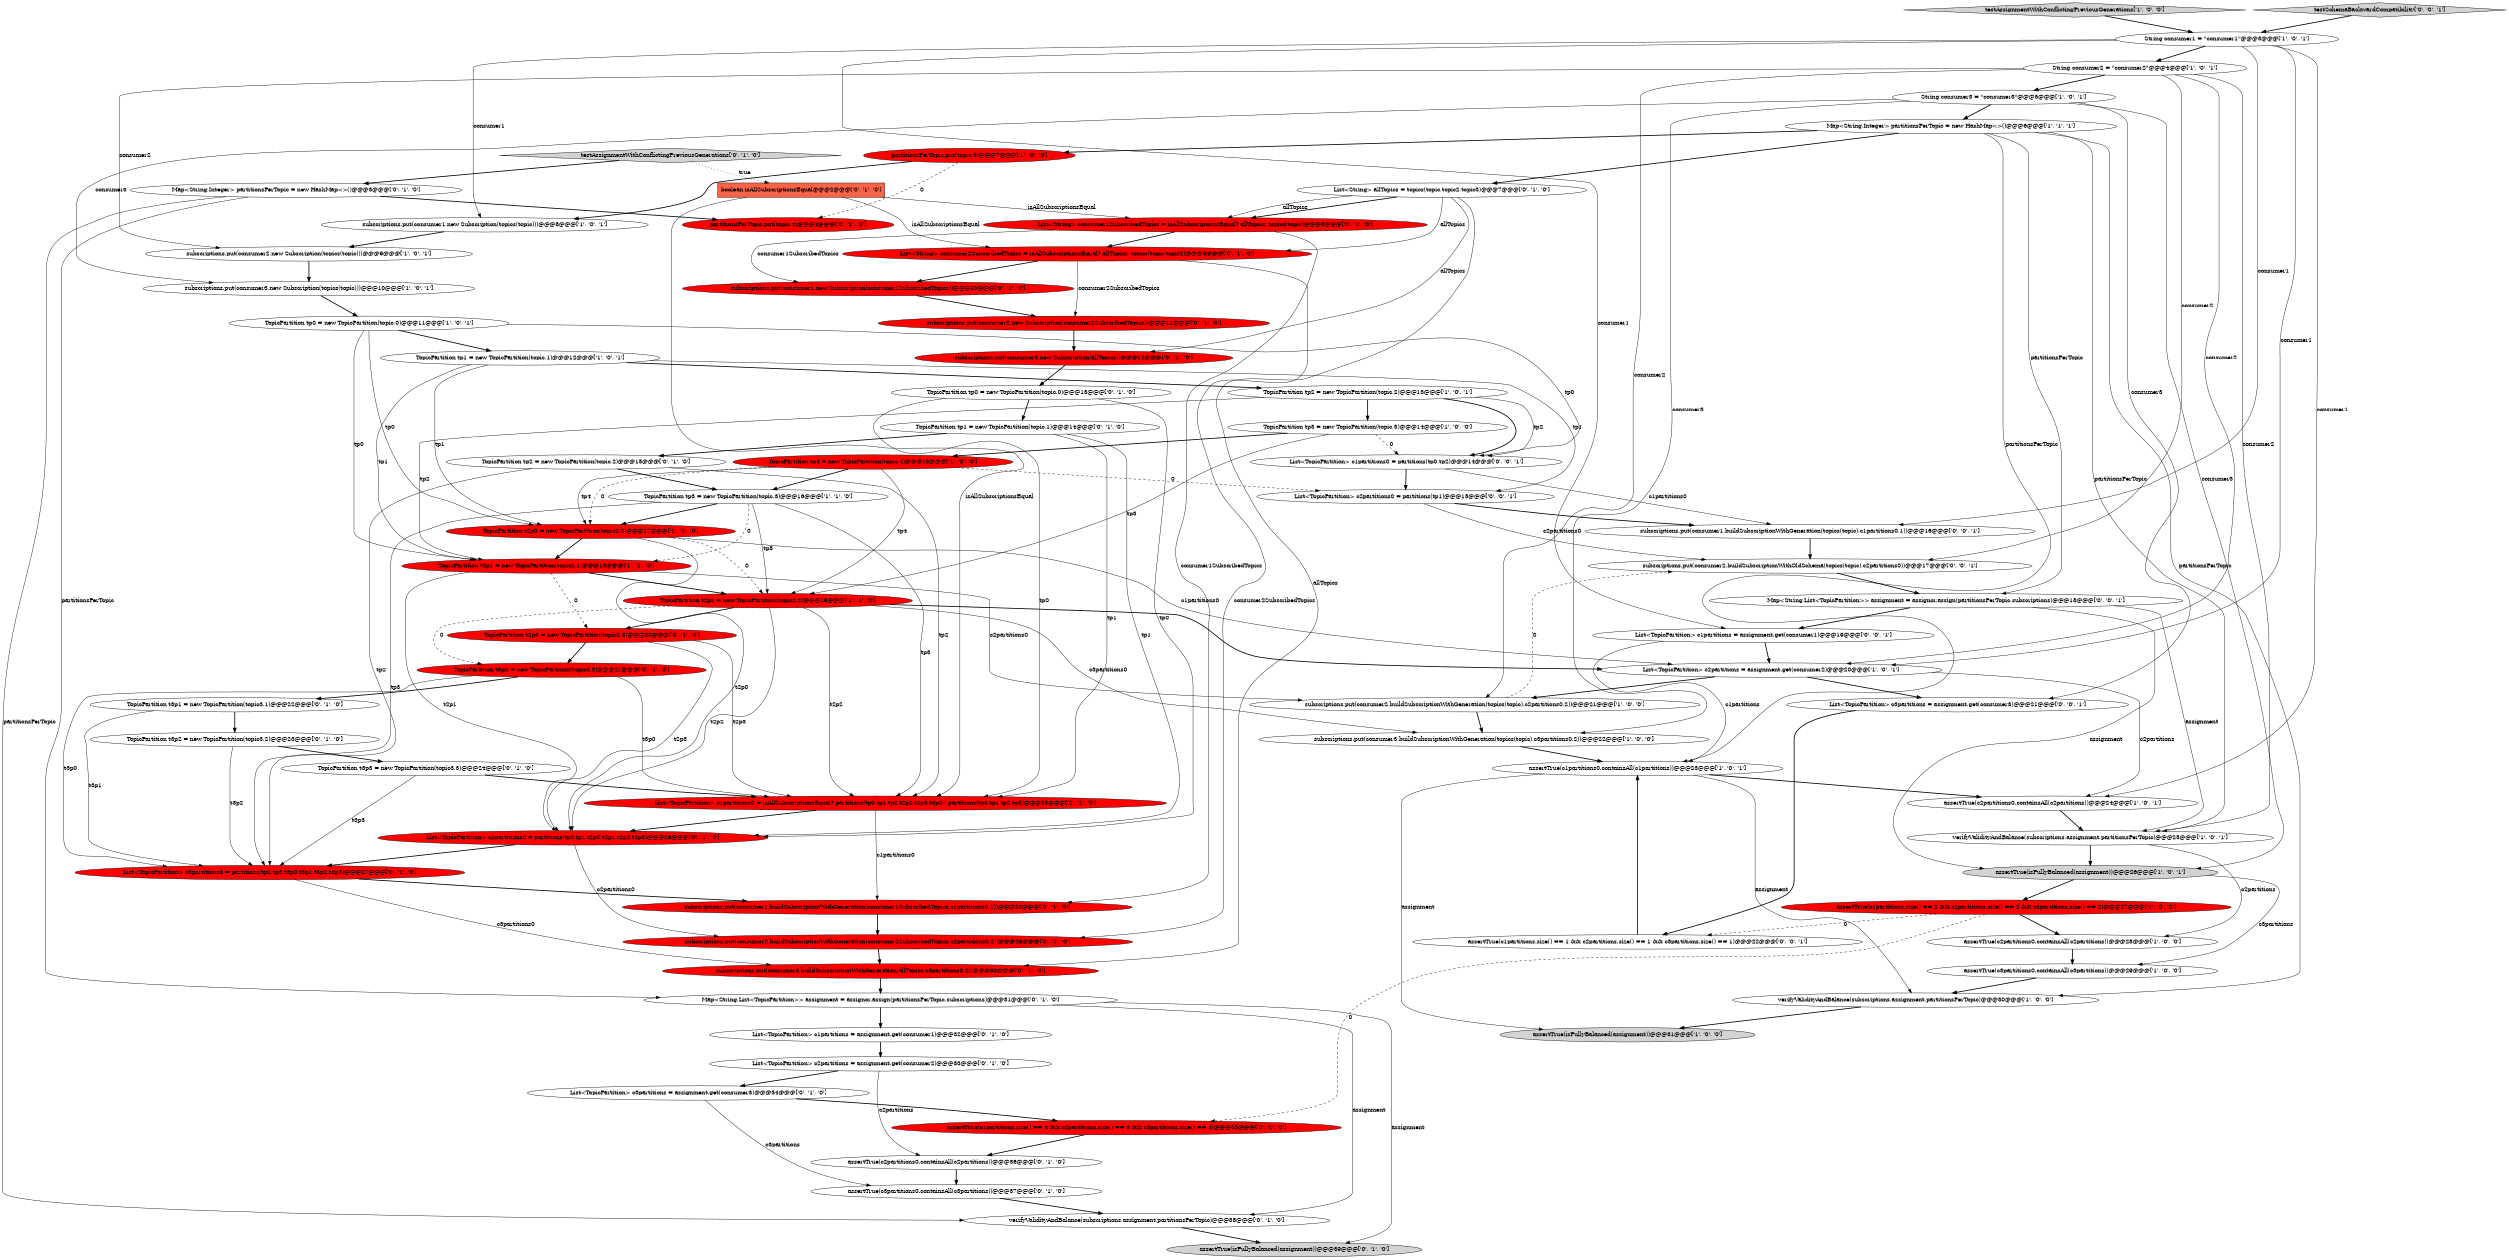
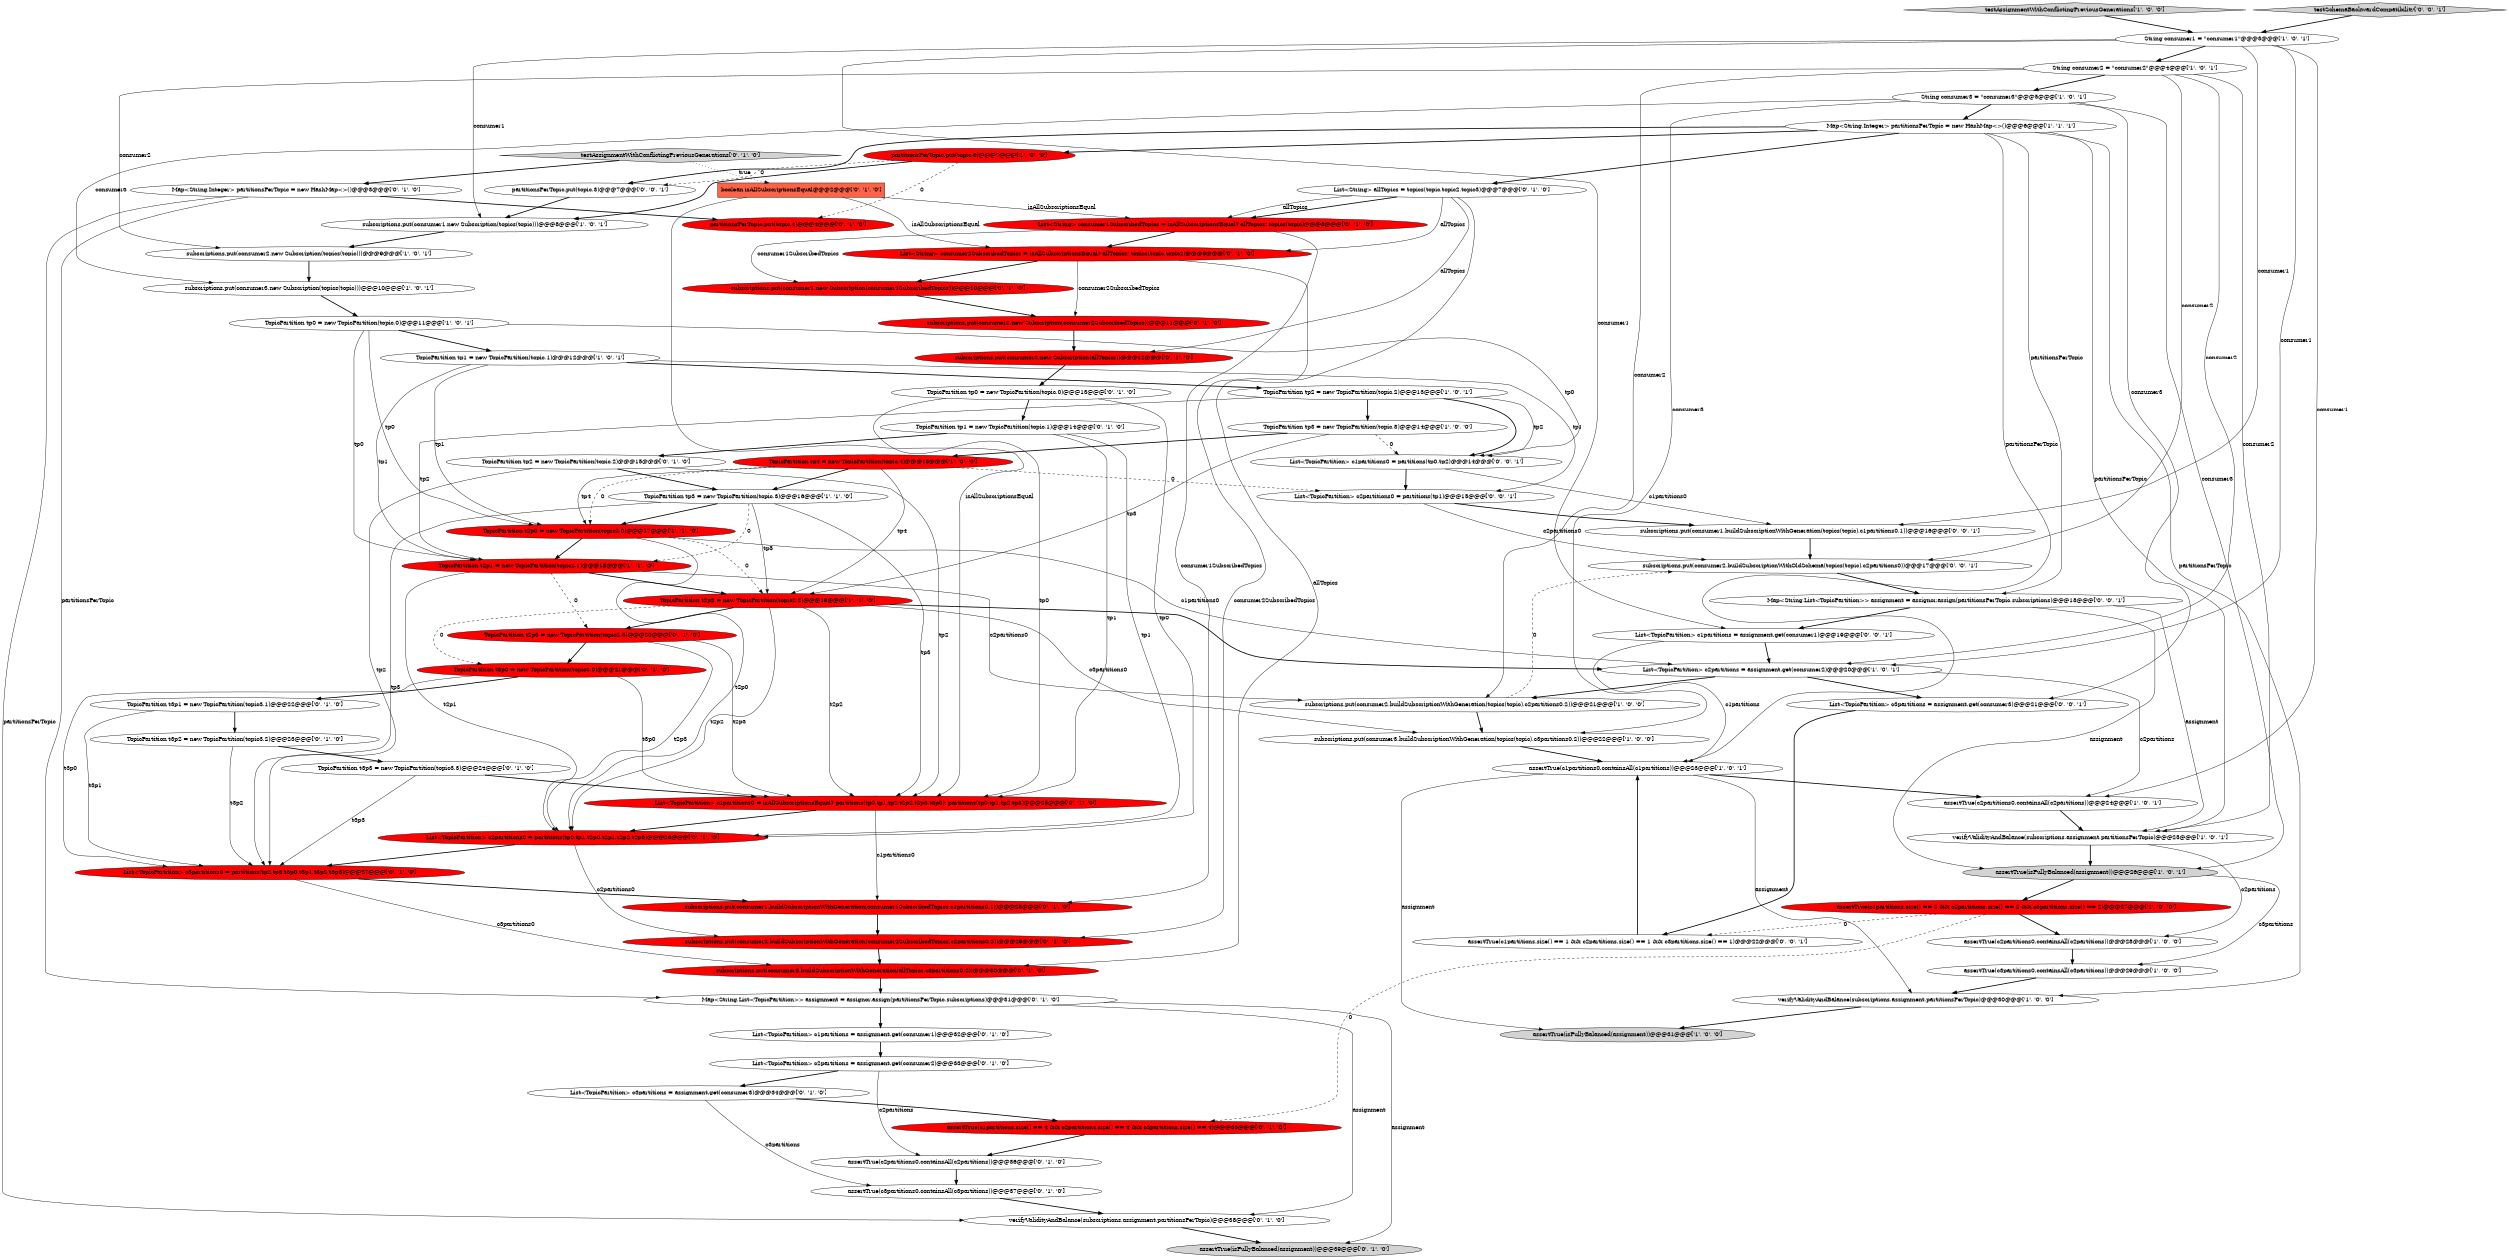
node "partitionsPerTopic.put(topic,3)@@@7@@@['0', '0', '1']": added
